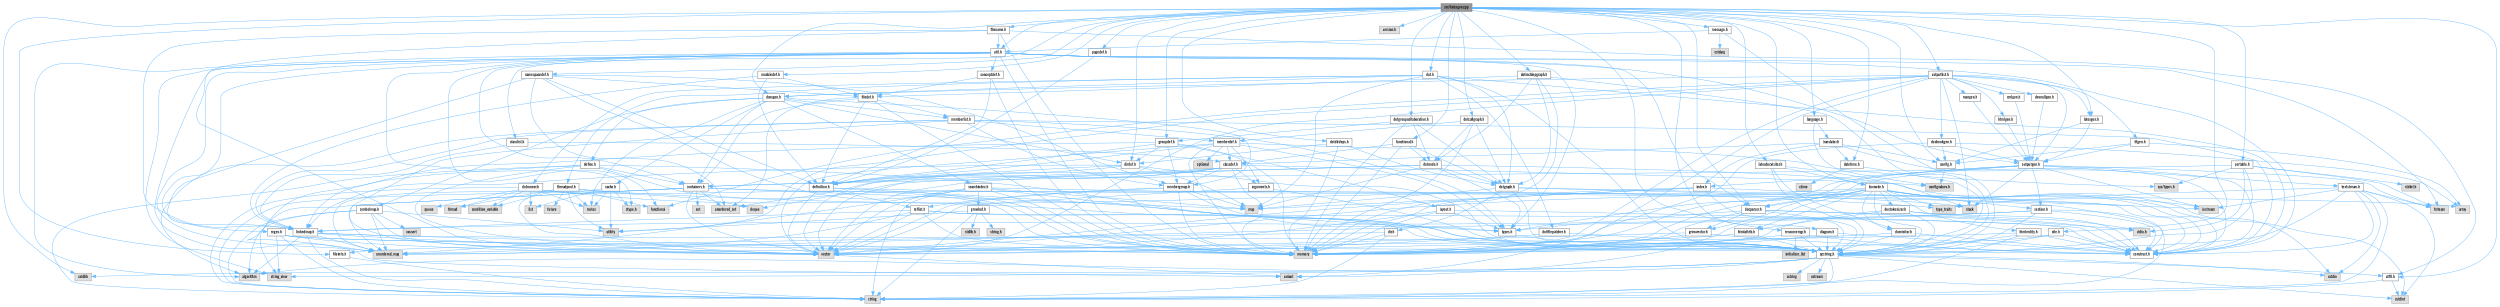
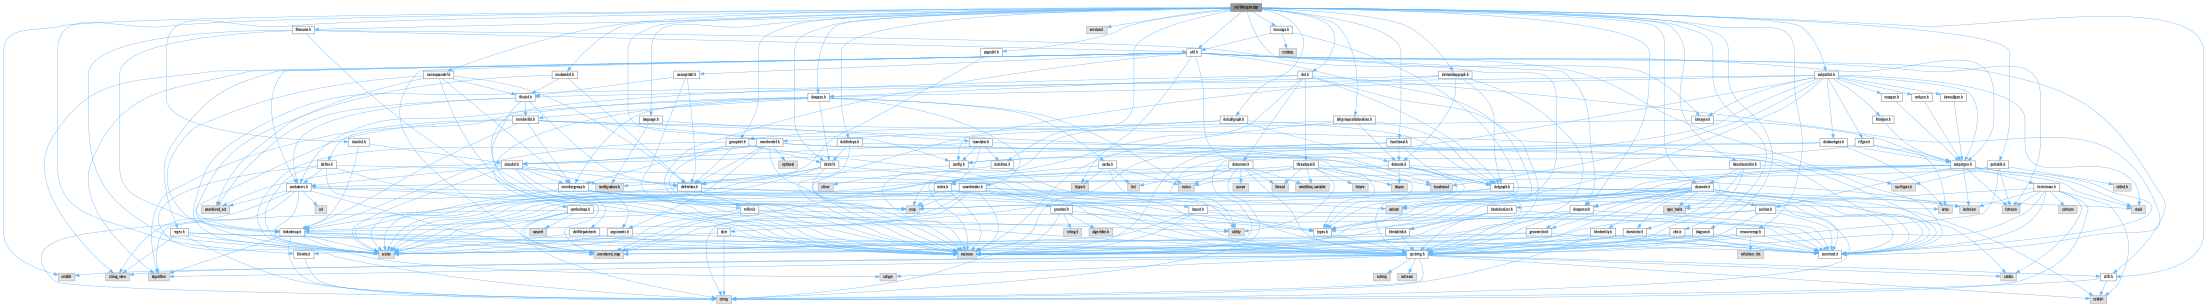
node "sstream": added
node "stdlib.h": label "stdlib.h" -> "algorithm.h"
node "stdio.h": removed
edge "vector" -> "variant": now "searchindex.h" -> "variant"
node "cctype": added
